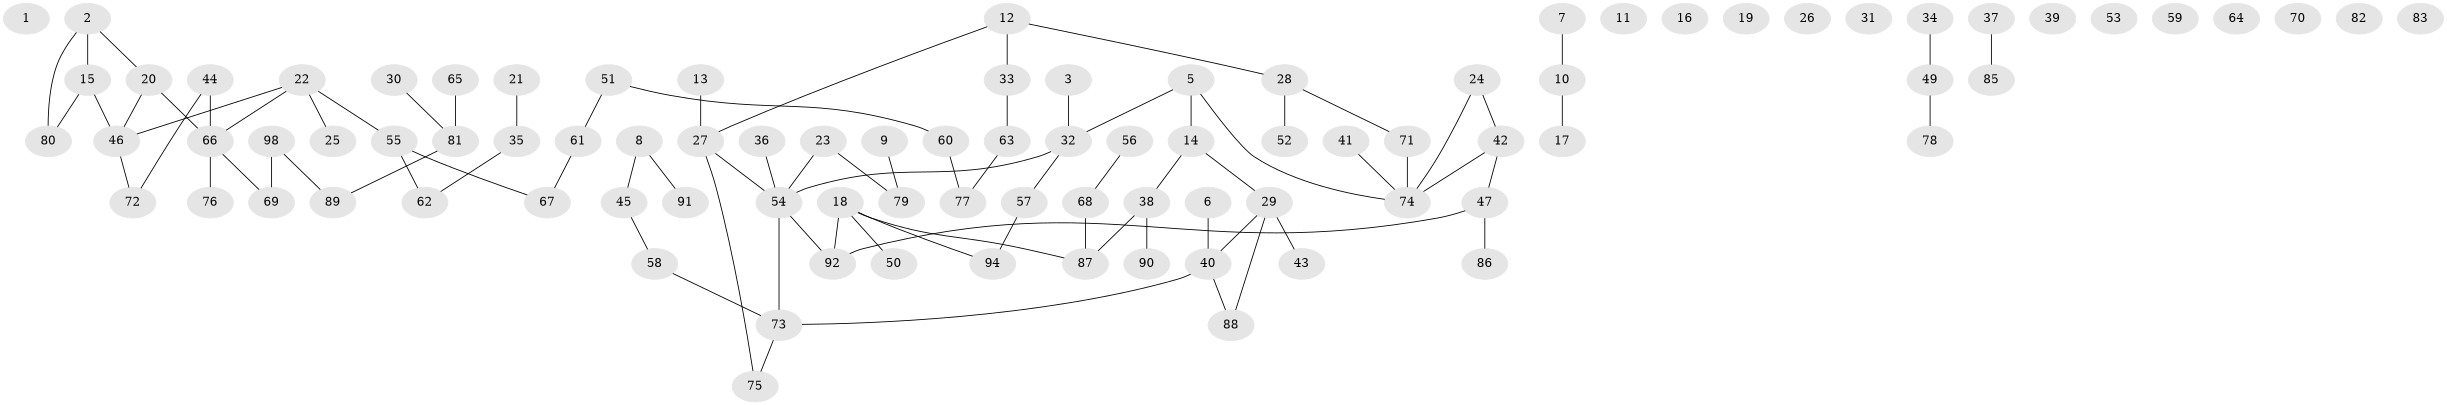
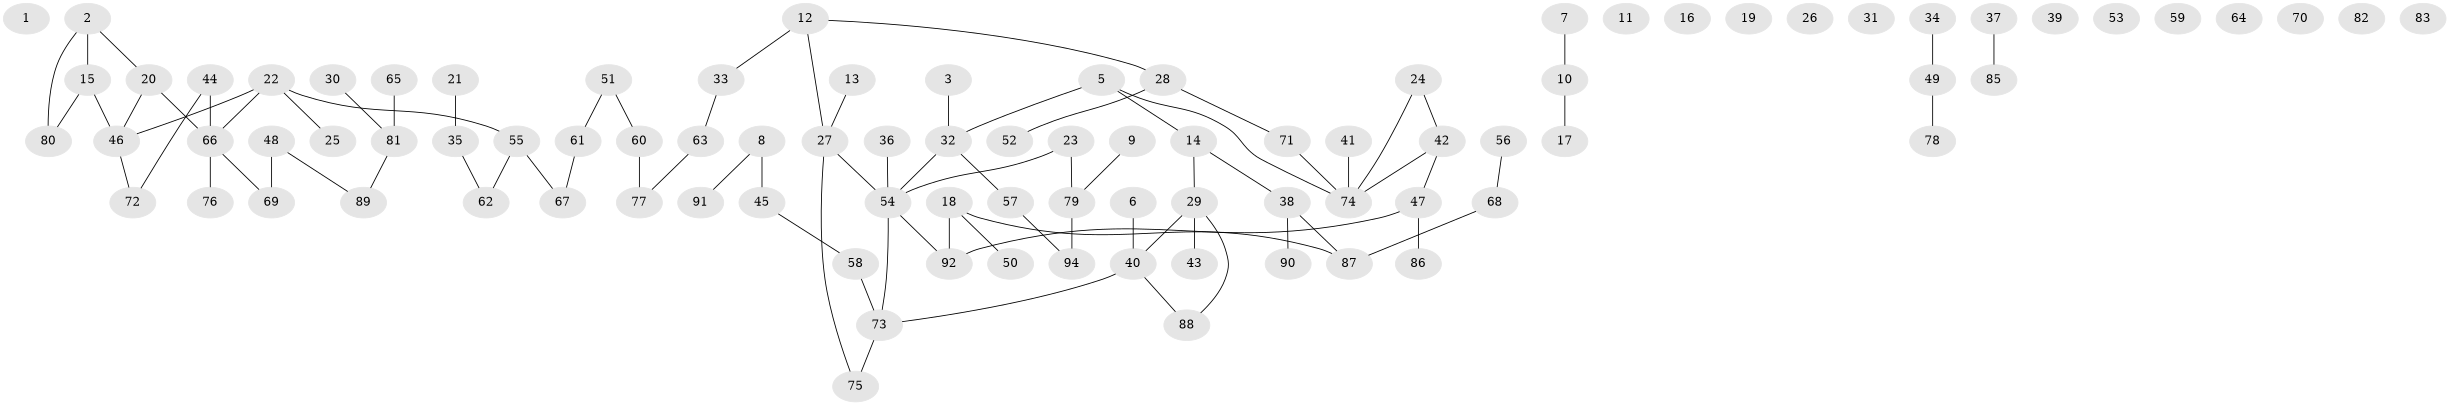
node "98": label "98" -> "48"
edge "18" -- "94": now "79" -- "94"
